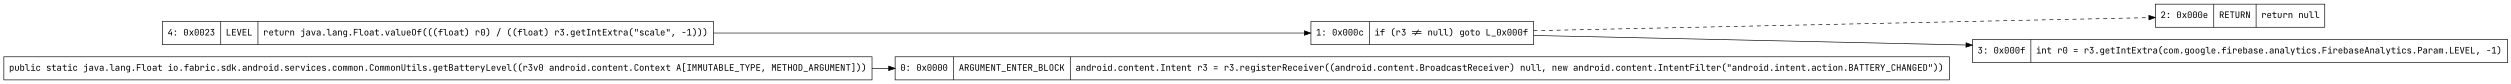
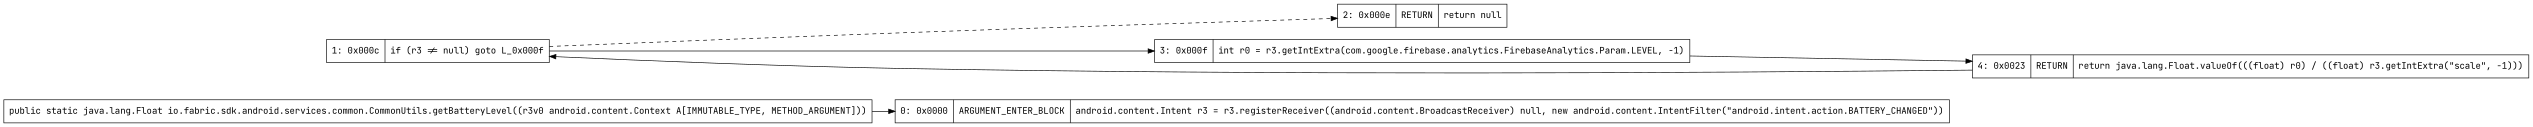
node "4: 0x0023": text "LEVEL" -> "RETURN"
edge "3: 0x000f" -> "4: 0x0023": added
